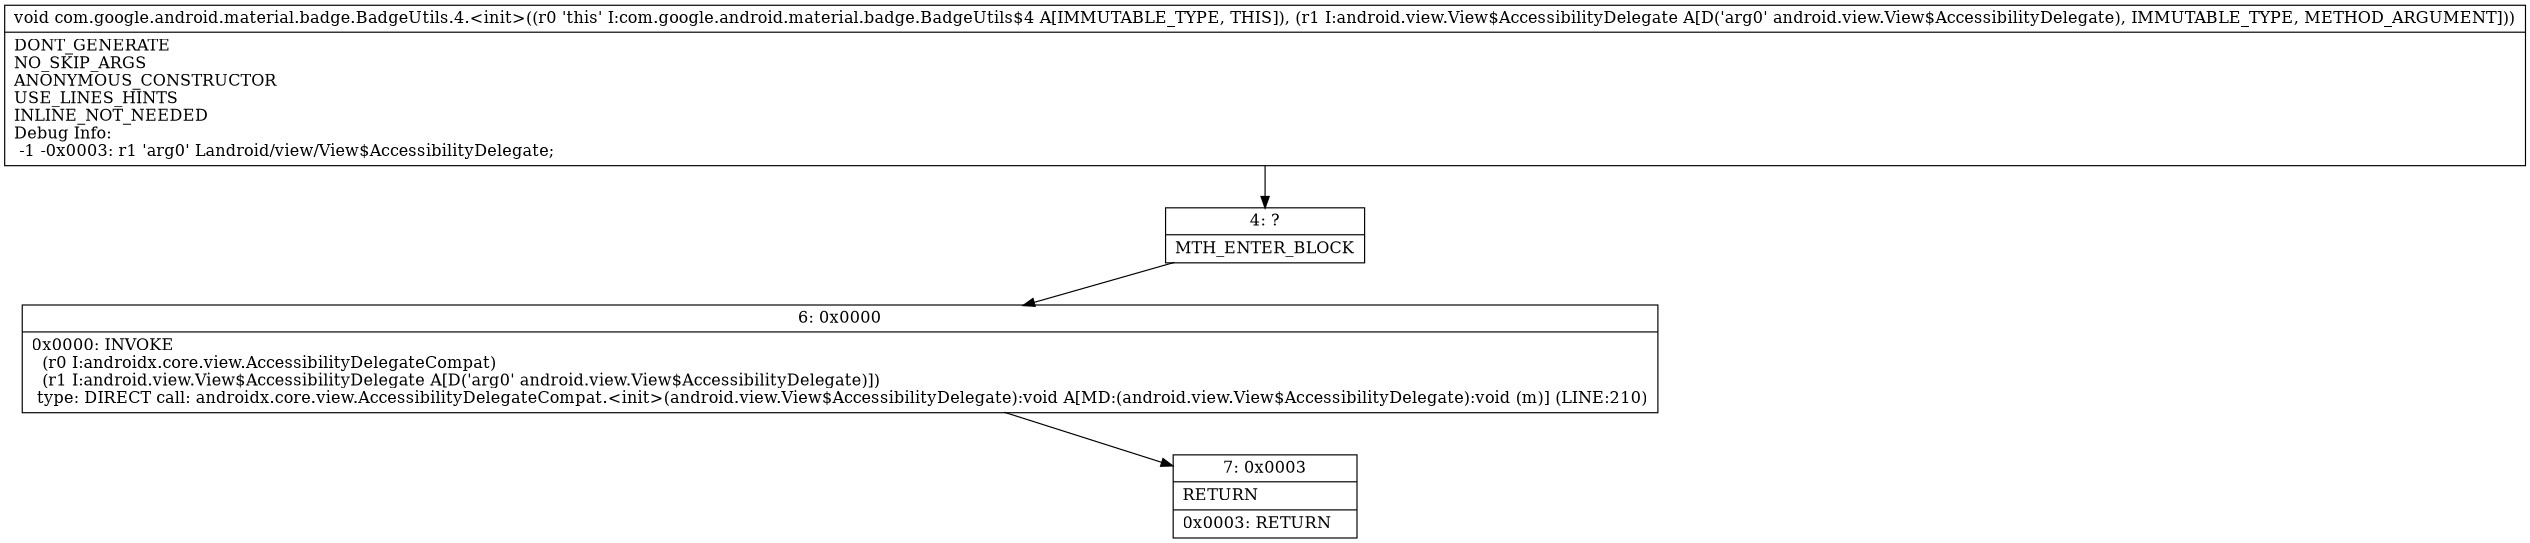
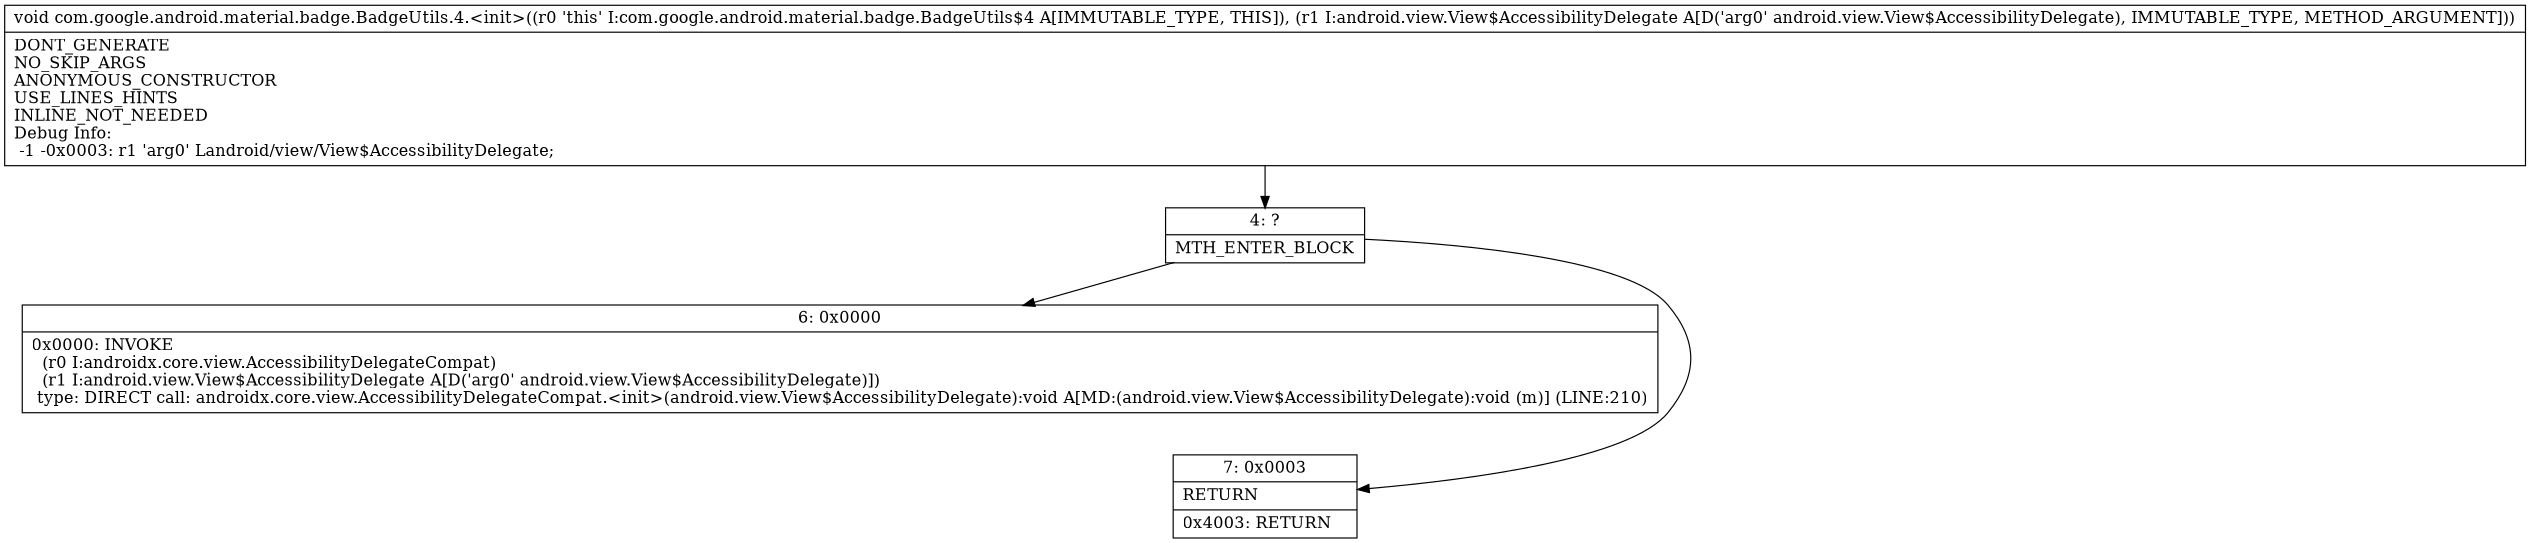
edge "6: 0x0000" -> "7: 0x0003": now "4: ?" -> "7: 0x0003"
node "7: 0x0003": text "0x0003: RETURN" -> "0x4003: RETURN"
